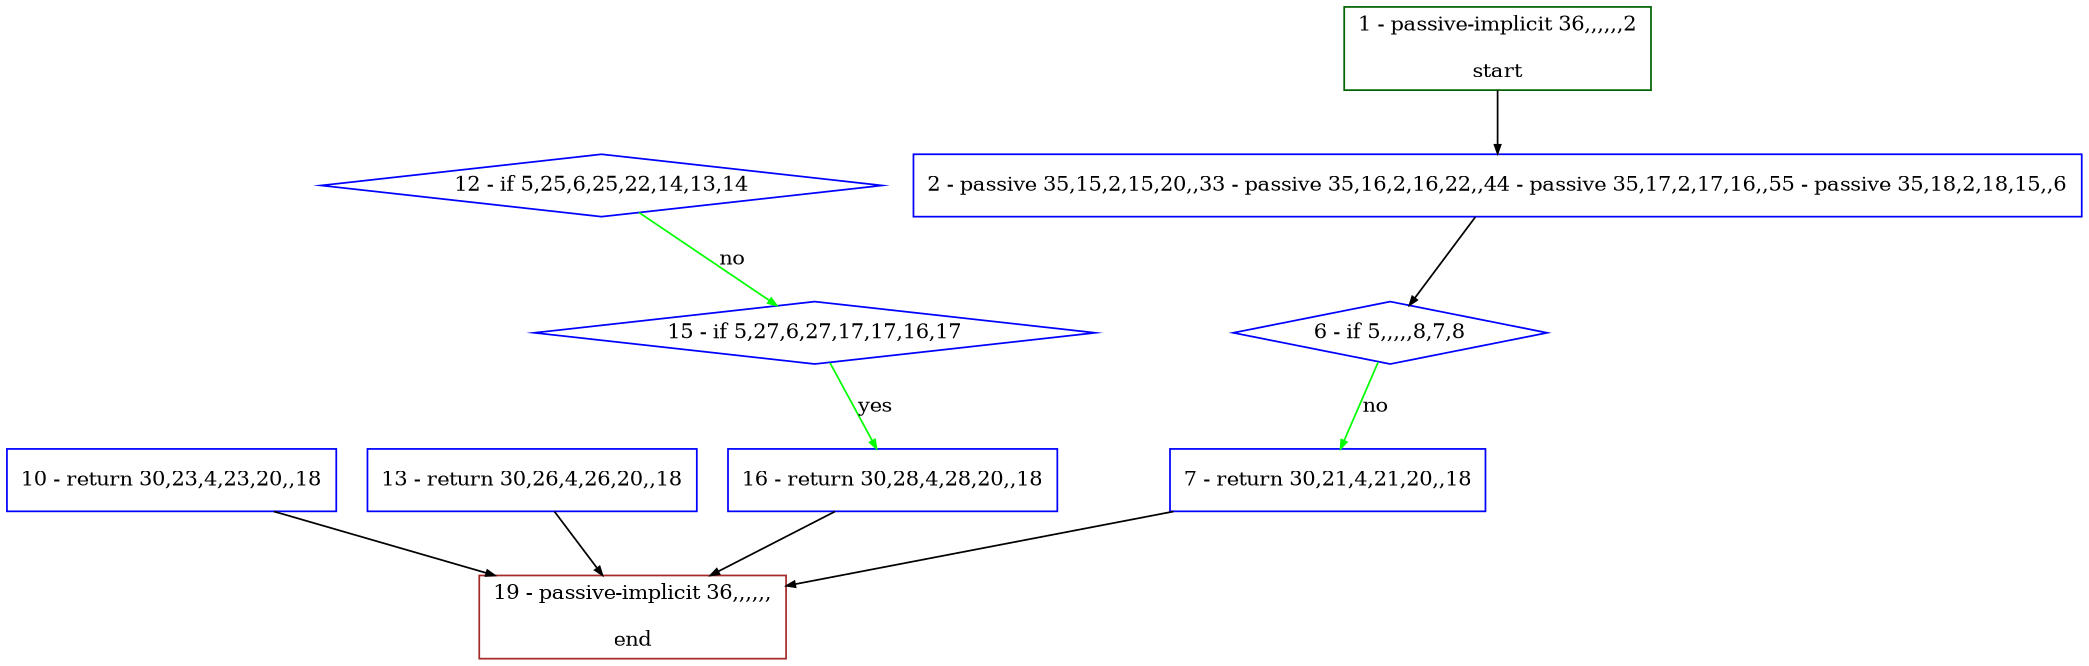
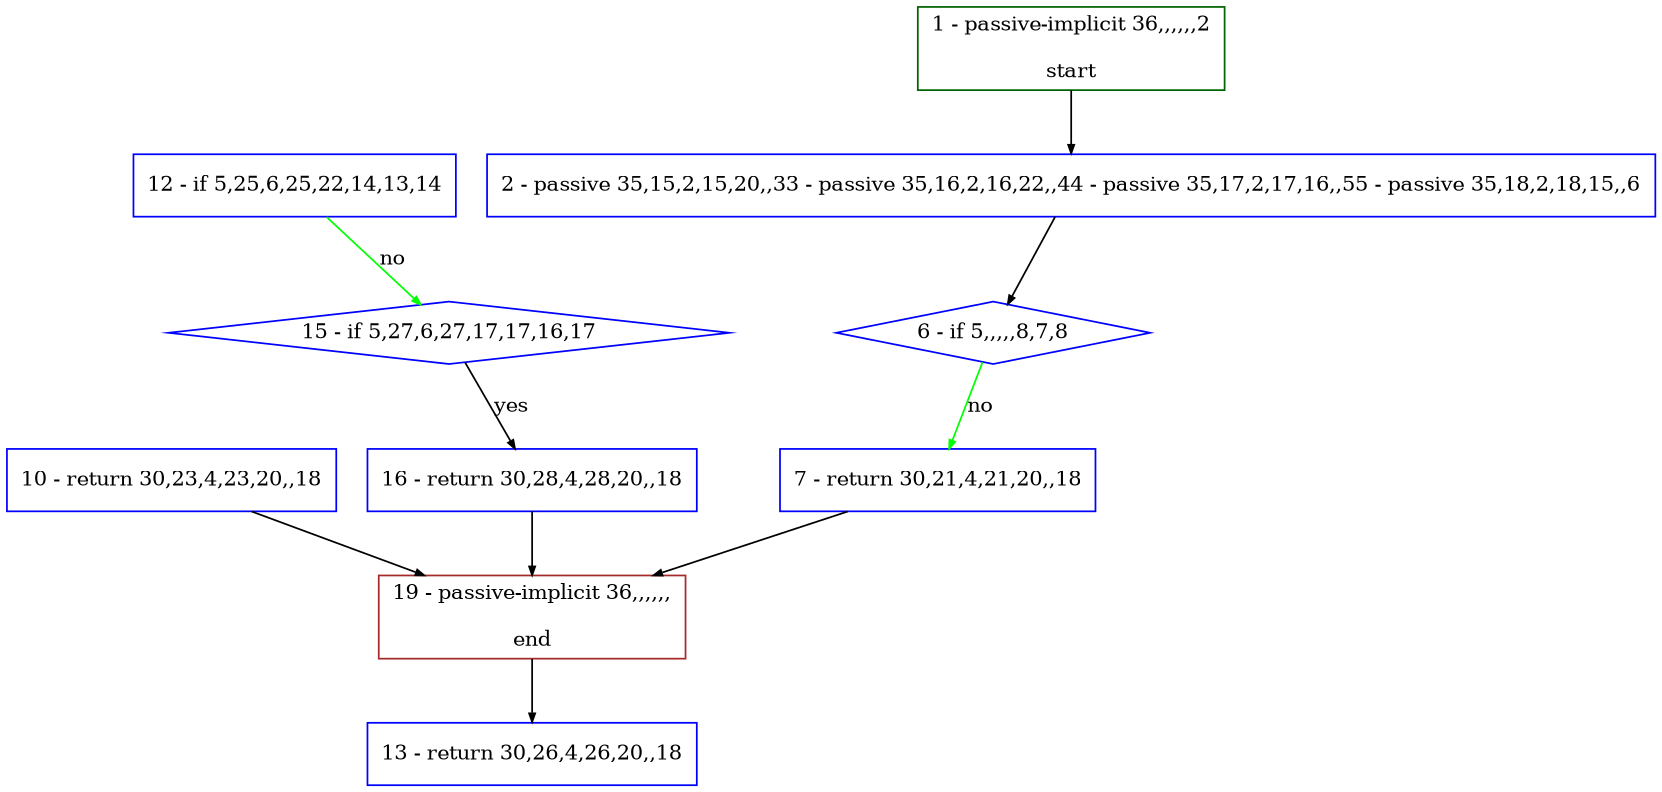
node "12 - if 5,25,6,25,22,14,13,14": shape diamond -> box
edge "15 - if 5,27,6,27,17,17,16,17" -> "16 - return 30,28,4,28,20,,18": color #00ff00 -> #000000
edge "13 - return 30,26,4,26,20,,18" -> "19 - passive-implicit 36,,,,,, end": reversed
